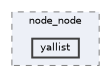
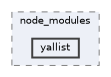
cluster "node_node": label "node_node" -> "node_modules"
